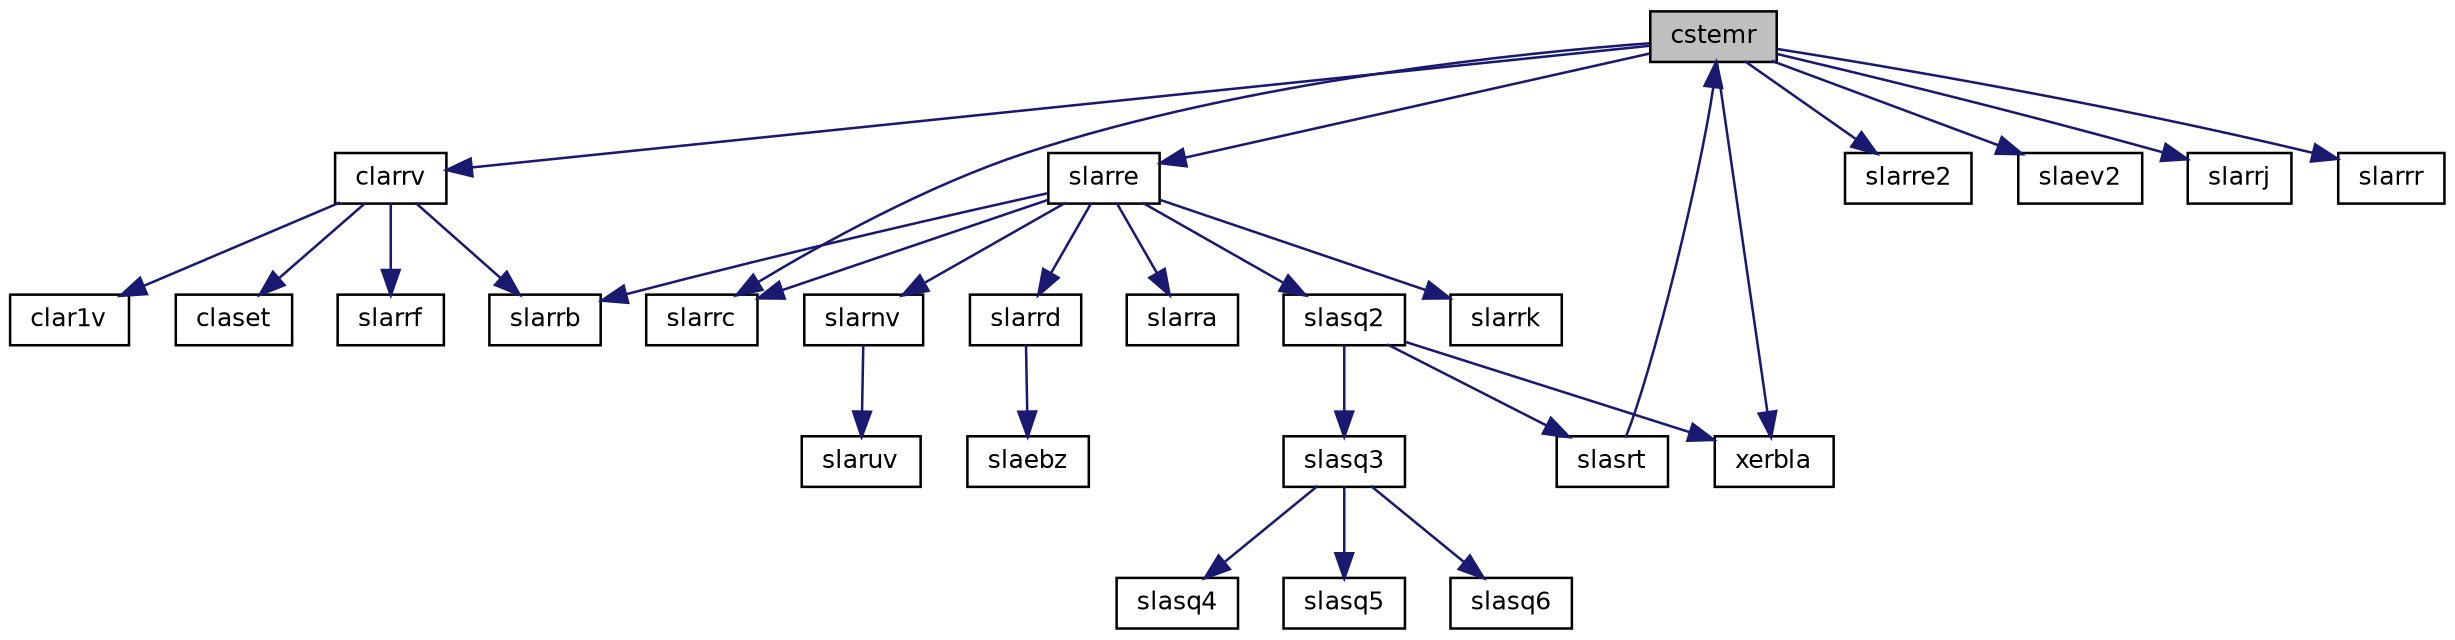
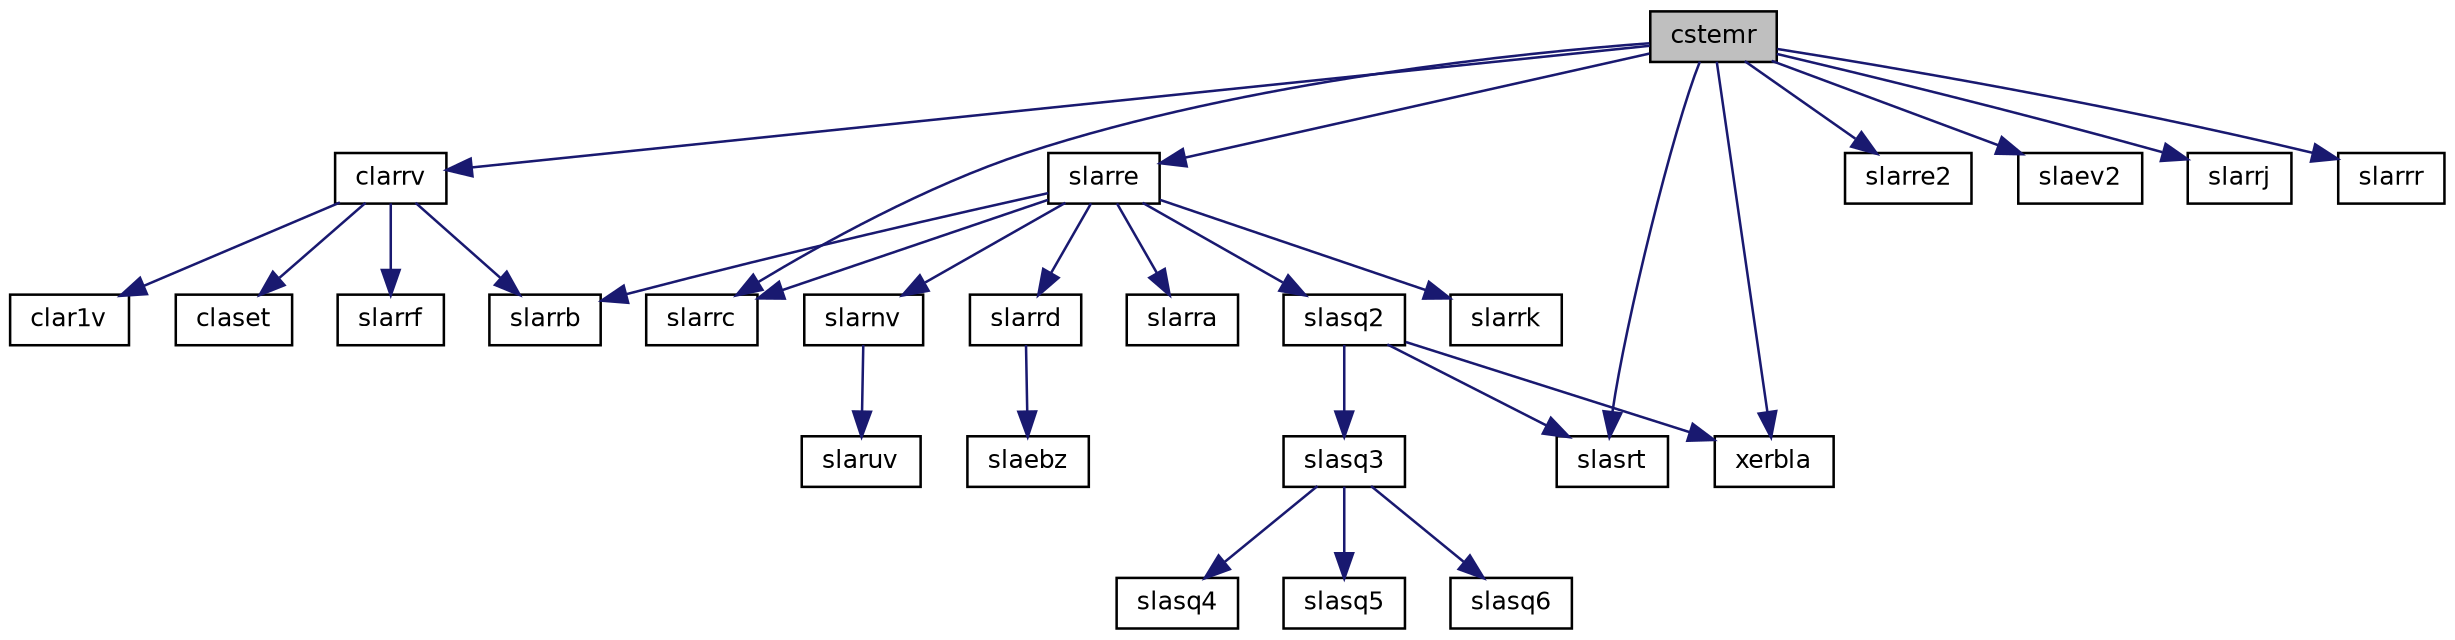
edge "slasrt" -> "cstemr": reversed
